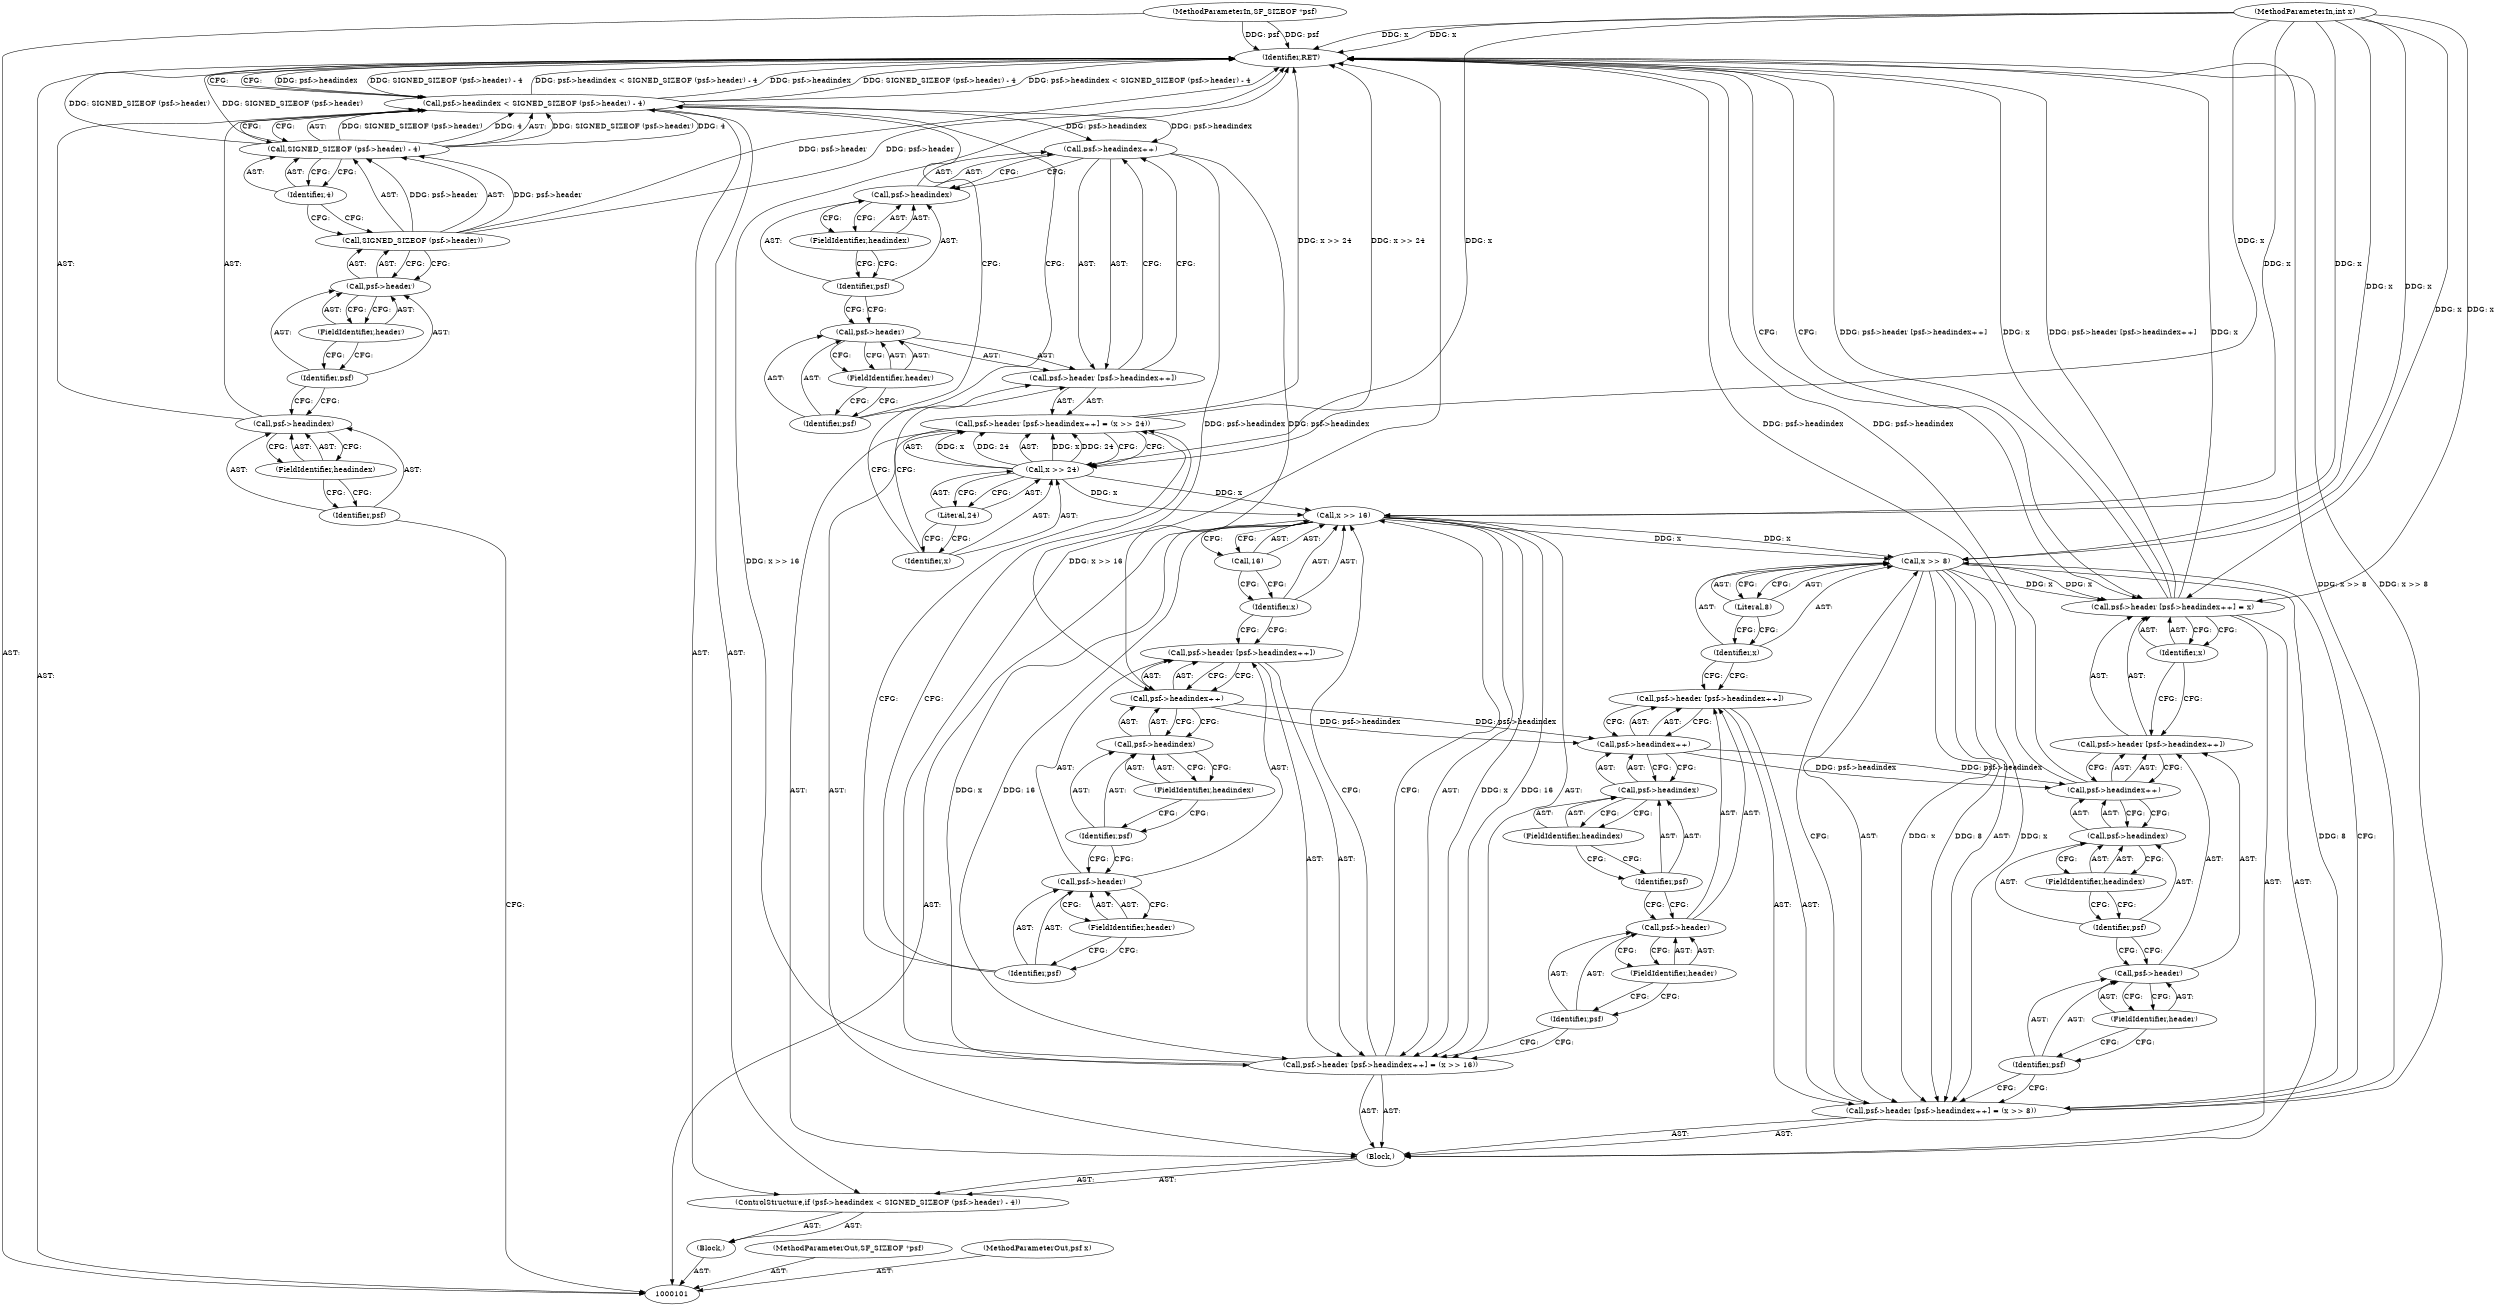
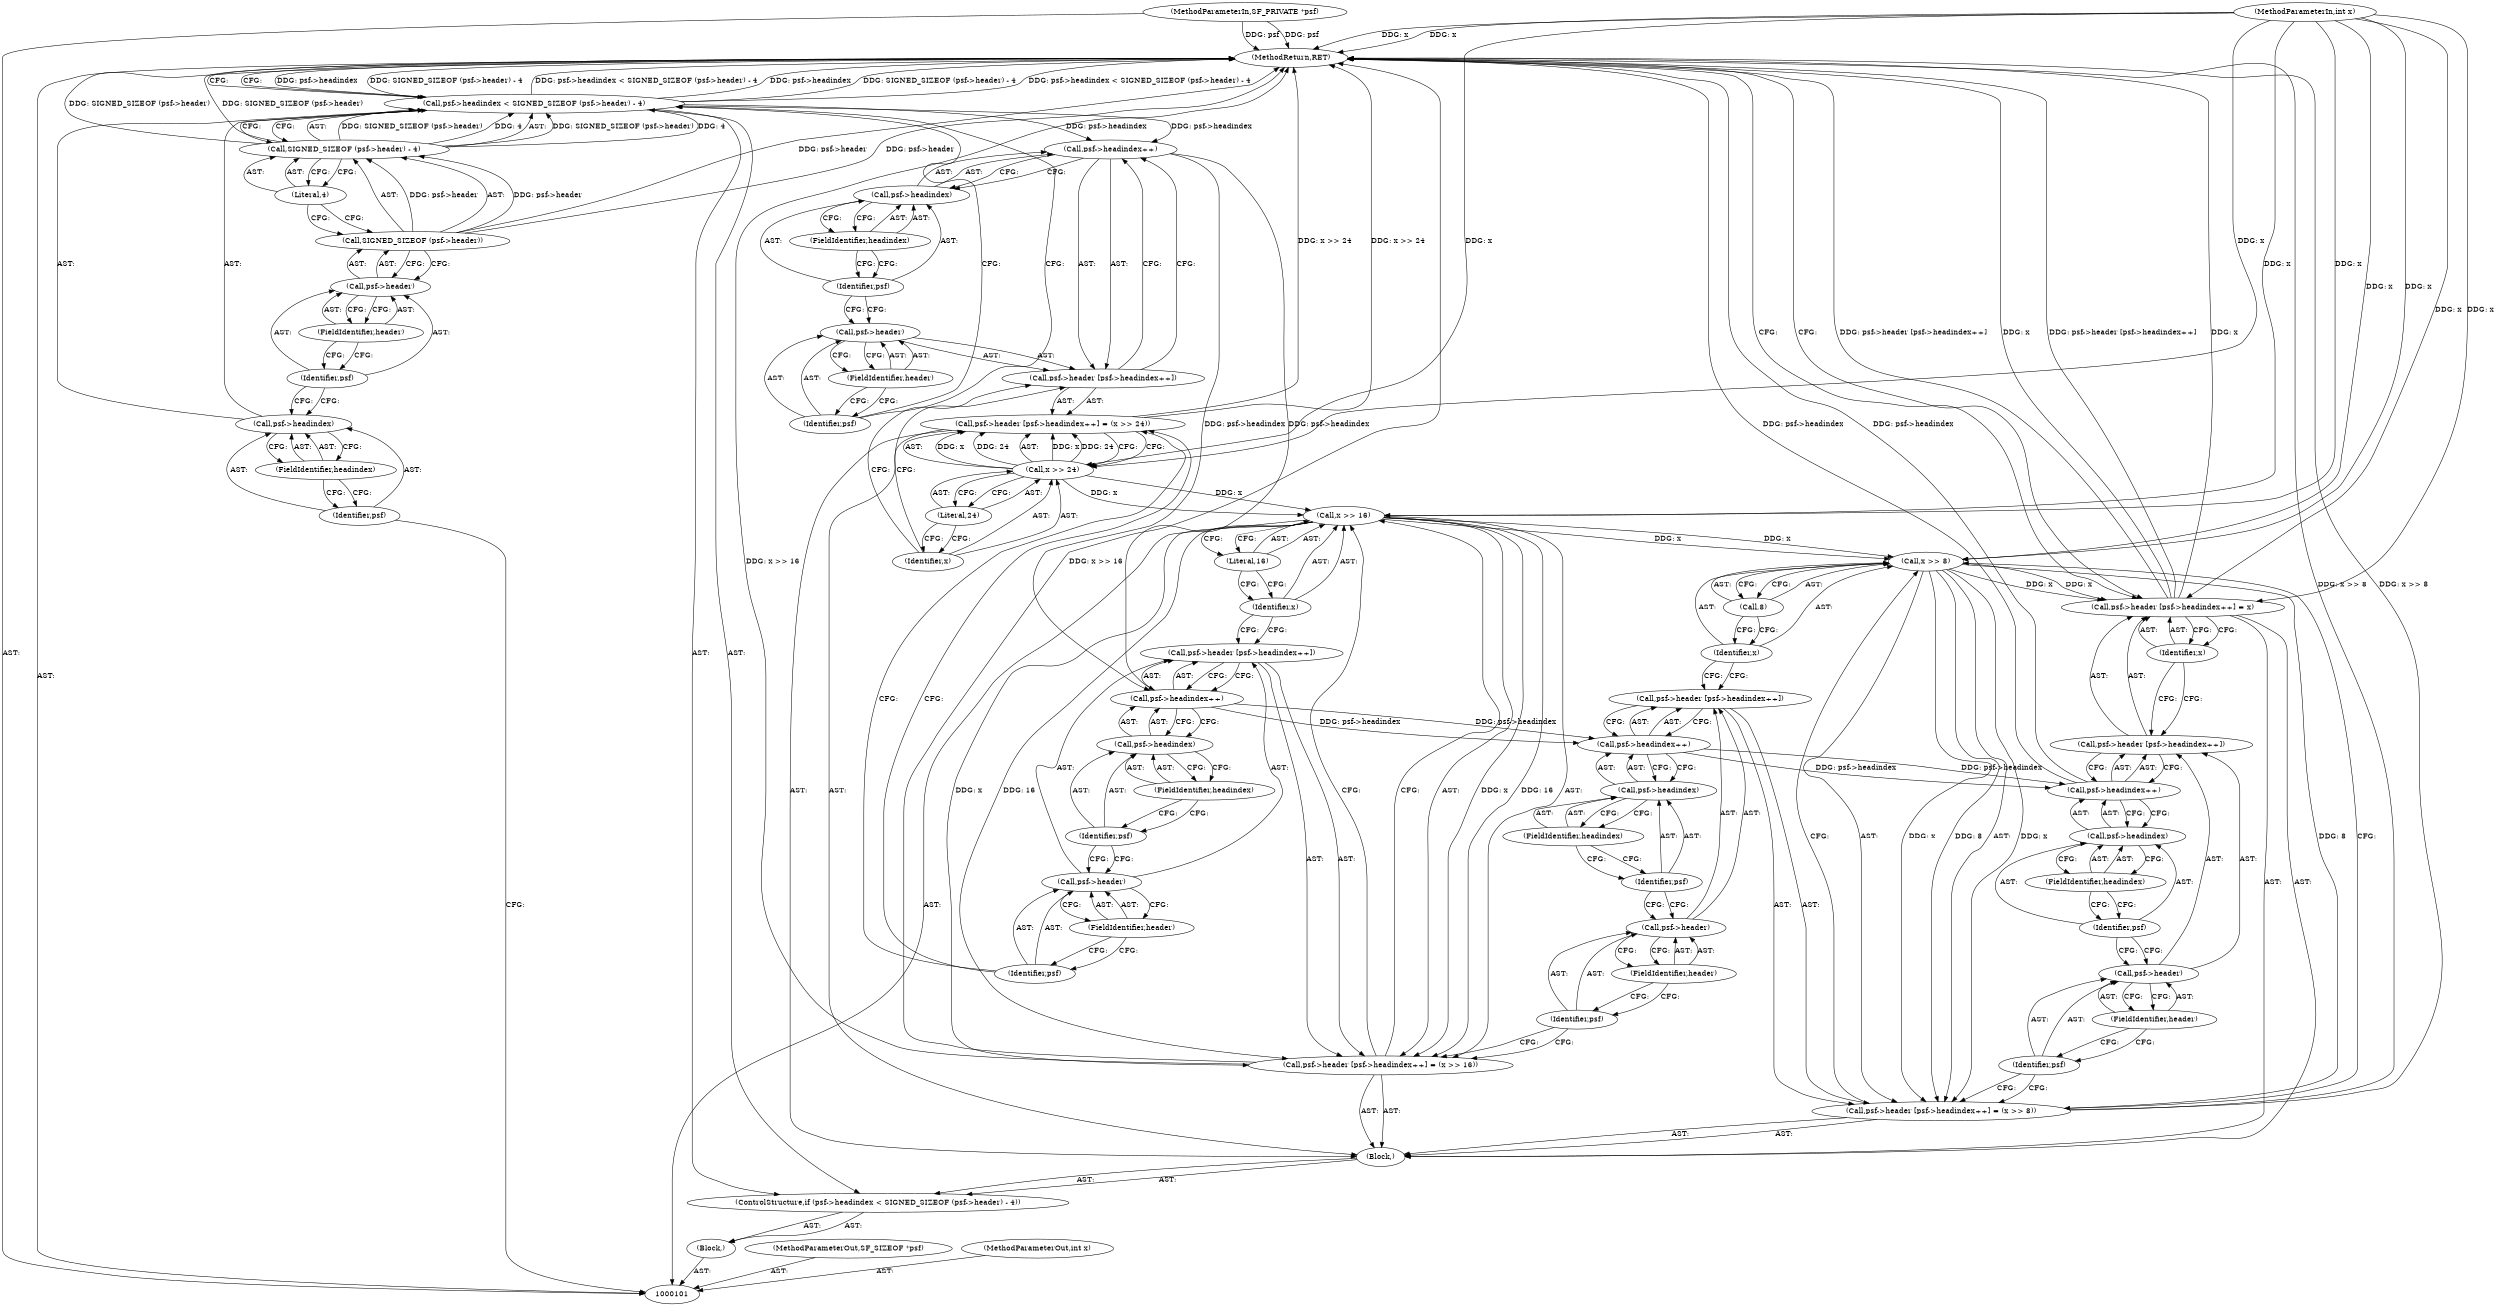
node "(MethodParameterIn,SF_SIZEOF *psf)": label "(MethodParameterIn,SF_SIZEOF *psf)" -> "(MethodParameterIn,SF_PRIVATE *psf)"
node "(Identifier,RET)": label "(Identifier,RET)" -> "(MethodReturn,RET)"
node "(Identifier,4)": label "(Identifier,4)" -> "(Literal,4)"
node "(Call,16)": label "(Call,16)" -> "(Literal,16)"
node "(Literal,8)": label "(Literal,8)" -> "(Call,8)"
node "(MethodParameterOut,psf x)": label "(MethodParameterOut,psf x)" -> "(MethodParameterOut,int x)"
